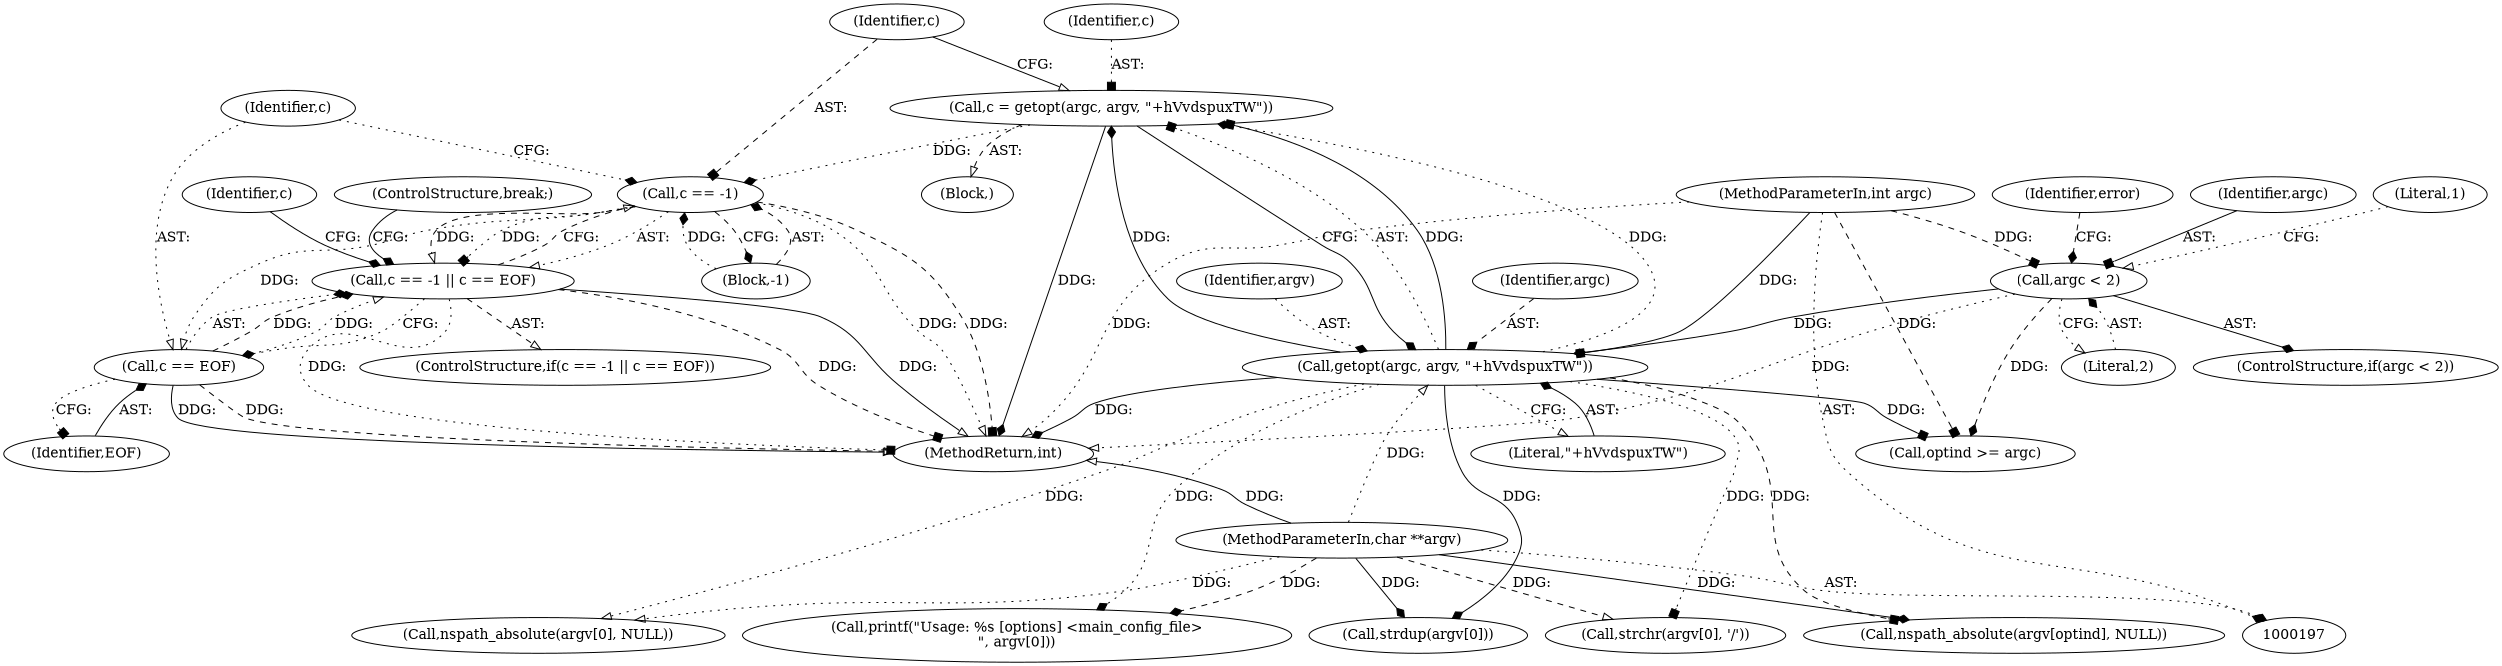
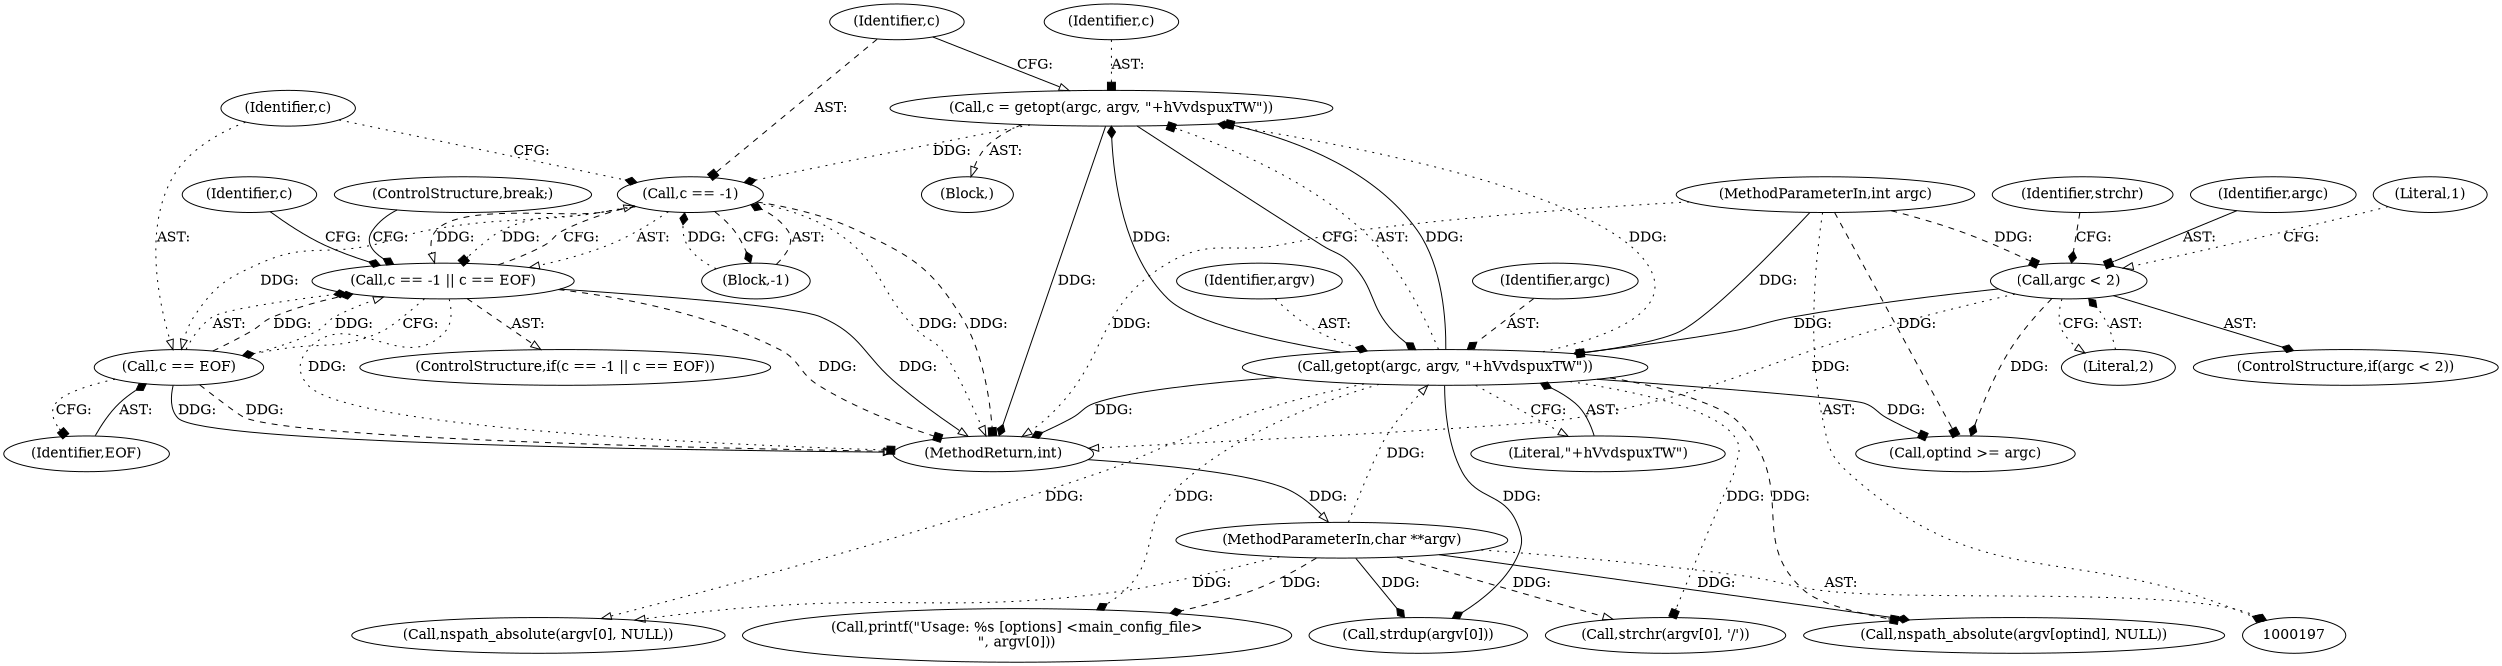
node "(Identifier,error)": label "(Identifier,error)" -> "(Identifier,strchr)"
edge "(MethodParameterIn,char **argv)" -> "(MethodReturn,int)": reversed
